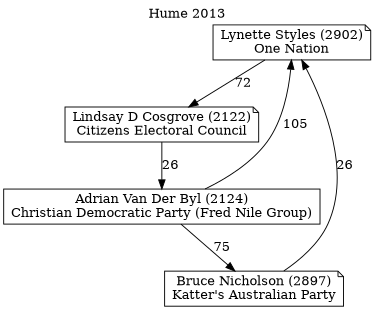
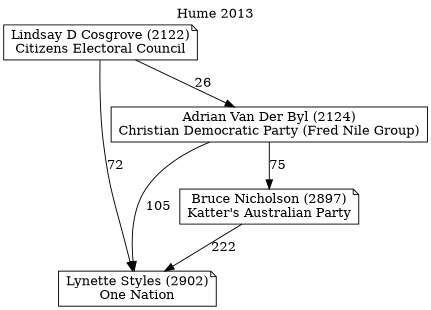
edge "Lynette Styles (2902) One Nation" -> "Lindsay D Cosgrove (2122) Citizens Electoral Council": reversed
edge "Bruce Nicholson (2897) Katter's Australian Party" -> "Lynette Styles (2902) One Nation": label "26" -> "222"
